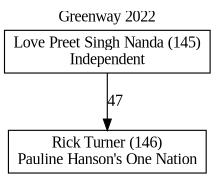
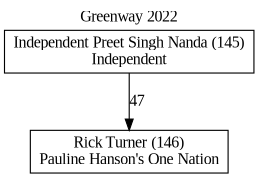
node "Love Preet Singh Nanda (145) Independent": label "Love Preet Singh Nanda (145) Independent" -> "Independent Preet Singh Nanda (145) Independent"
